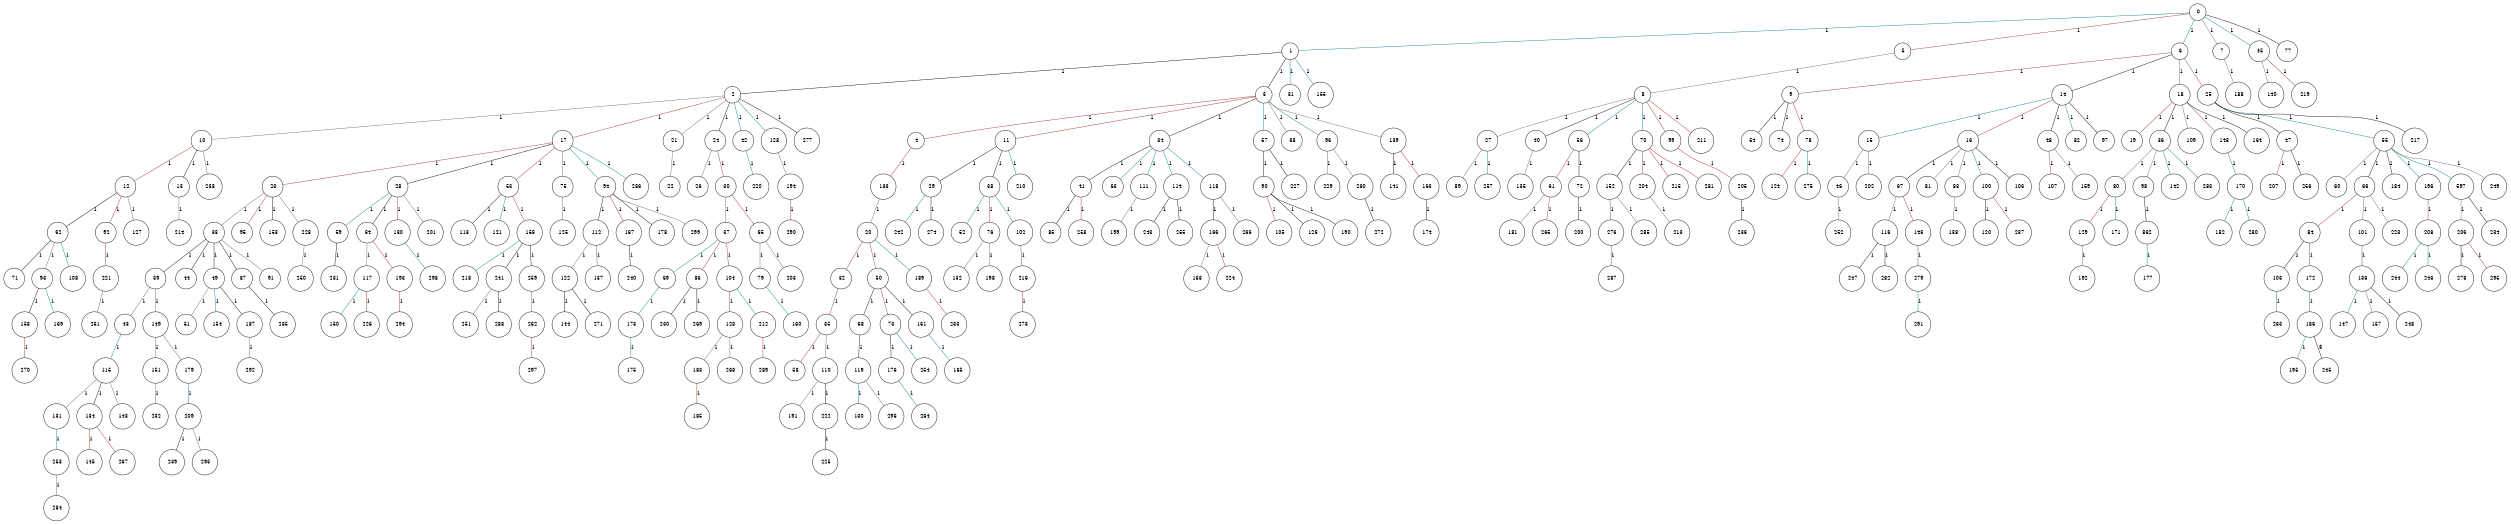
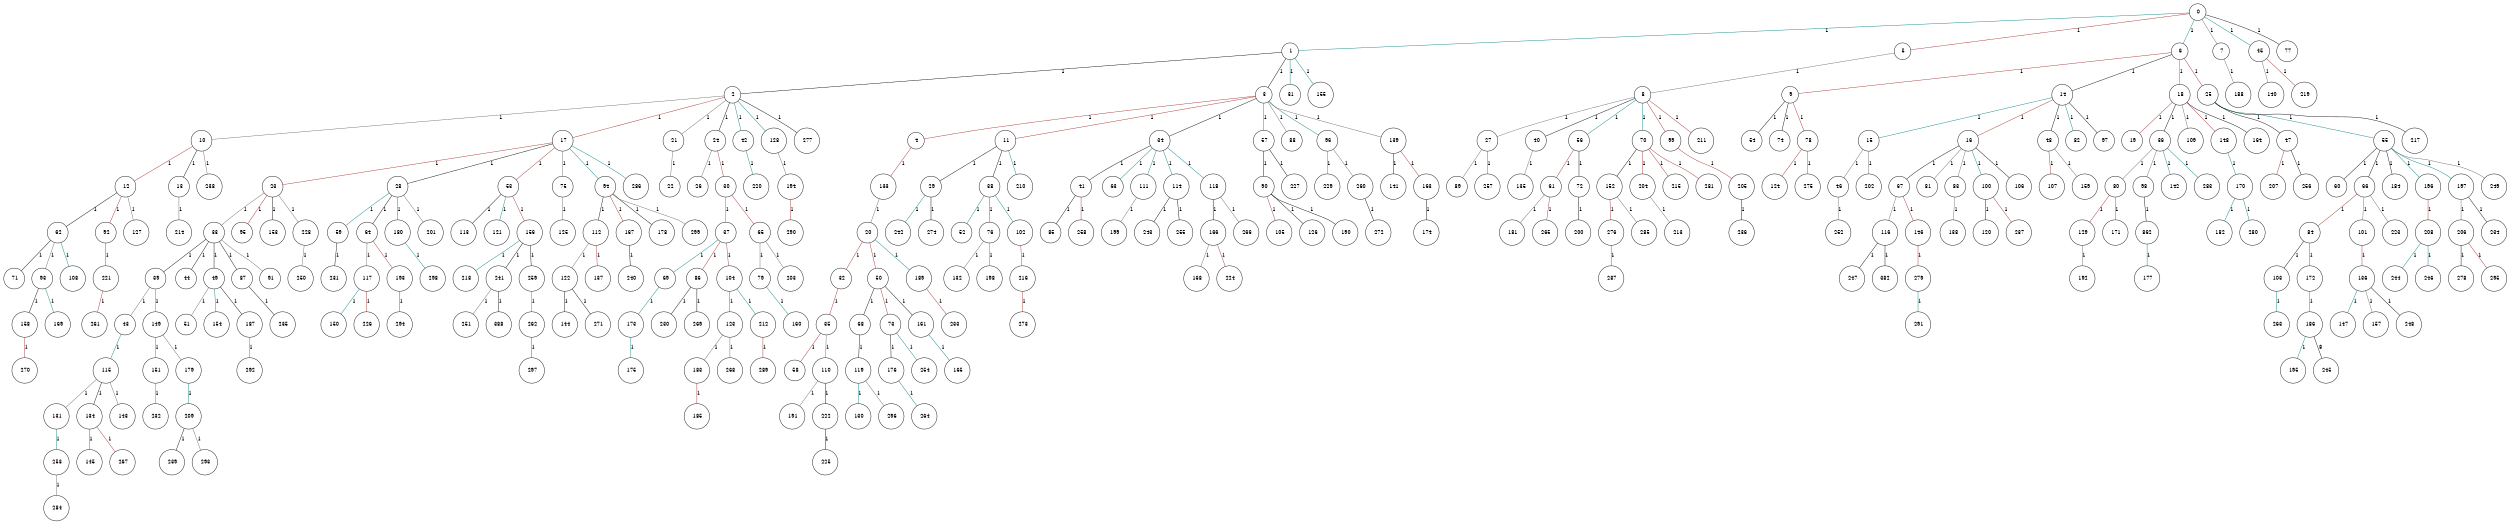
edge "55" -- "60": color gray40 -> black
node "597": label "597" -> "197"
node "282": label "282" -> "382"
node "288": label "288" -> "388"
